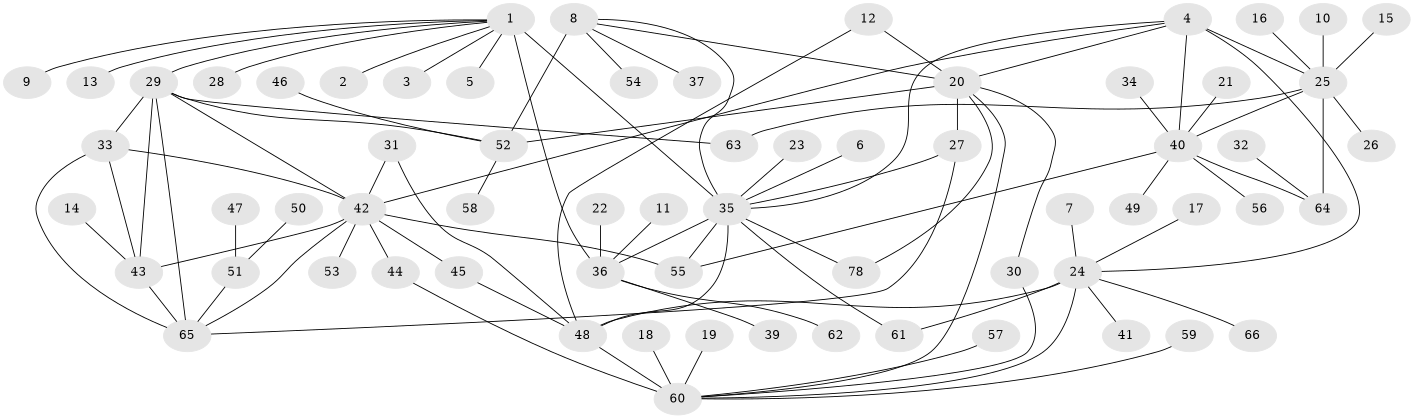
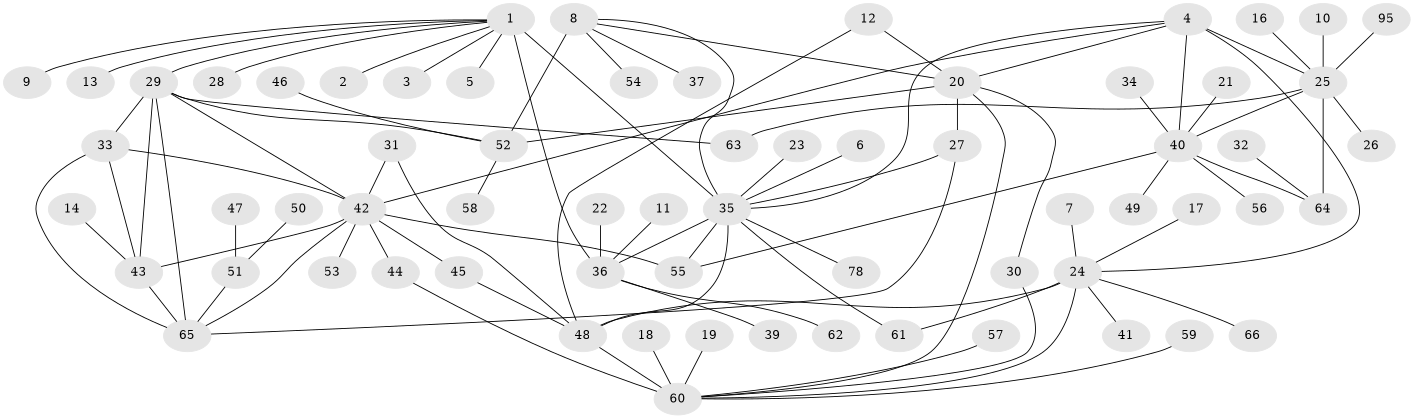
node "15": label "15" -> "95"
edge "20" -- "78": removed
